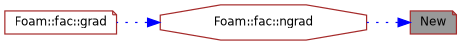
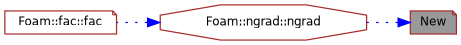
node "Foam::fac::grad": label "Foam::fac::grad" -> "Foam::fac::fac"
node "Foam::fac::ngrad": label "Foam::fac::ngrad" -> "Foam::ngrad::ngrad"
